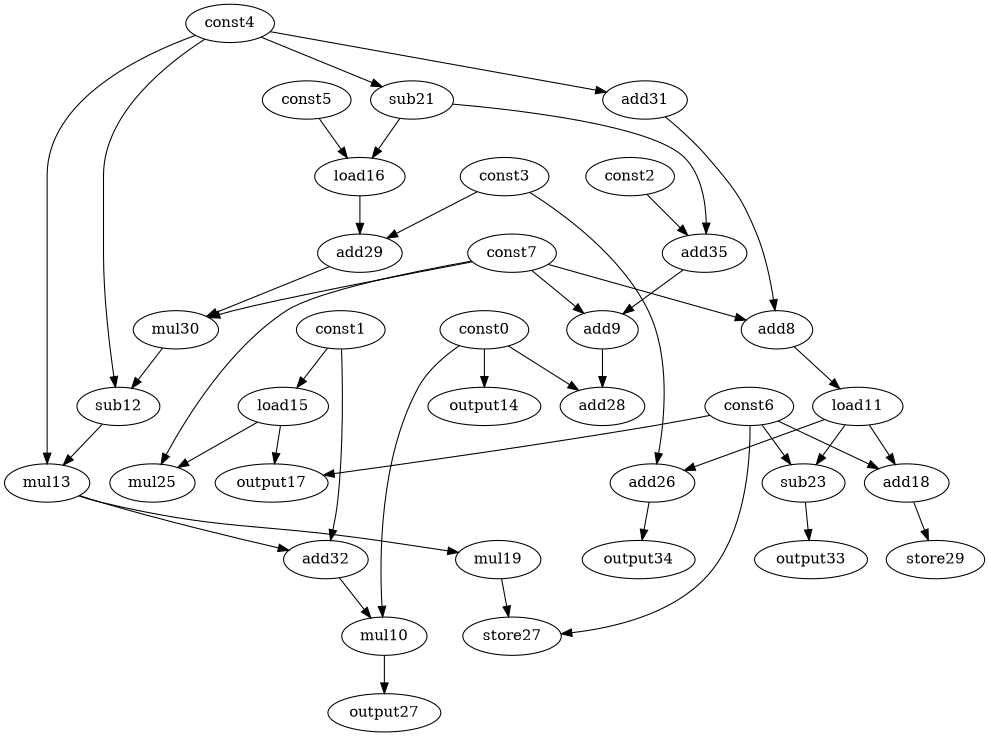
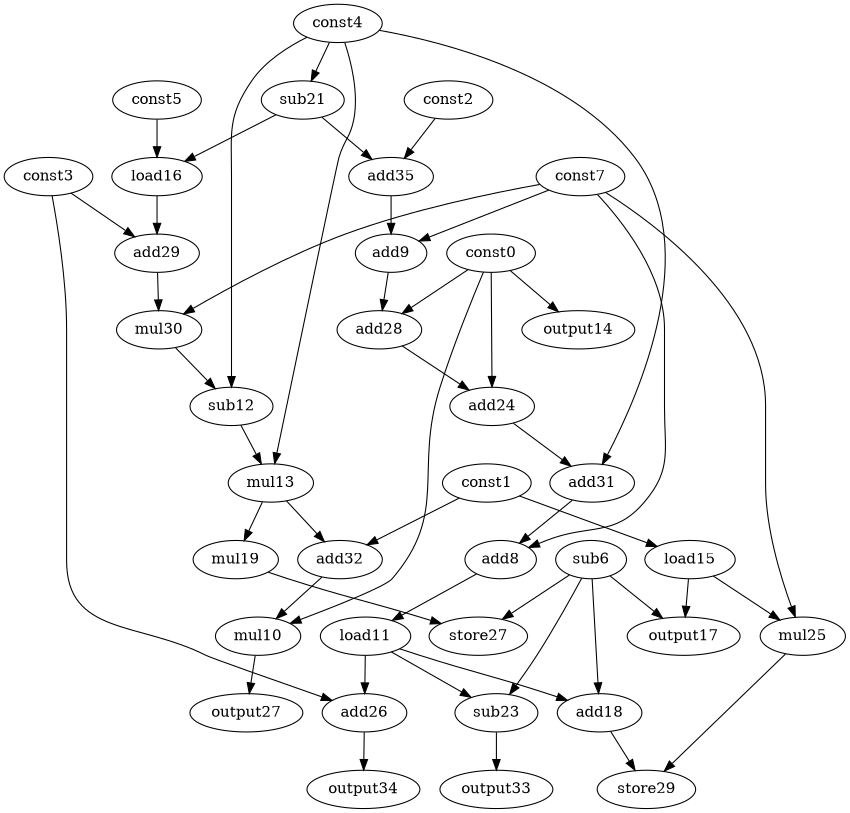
node "add24": added
node "const6": label "const6" -> "sub6"
edge "mul25" -> "store29": added
